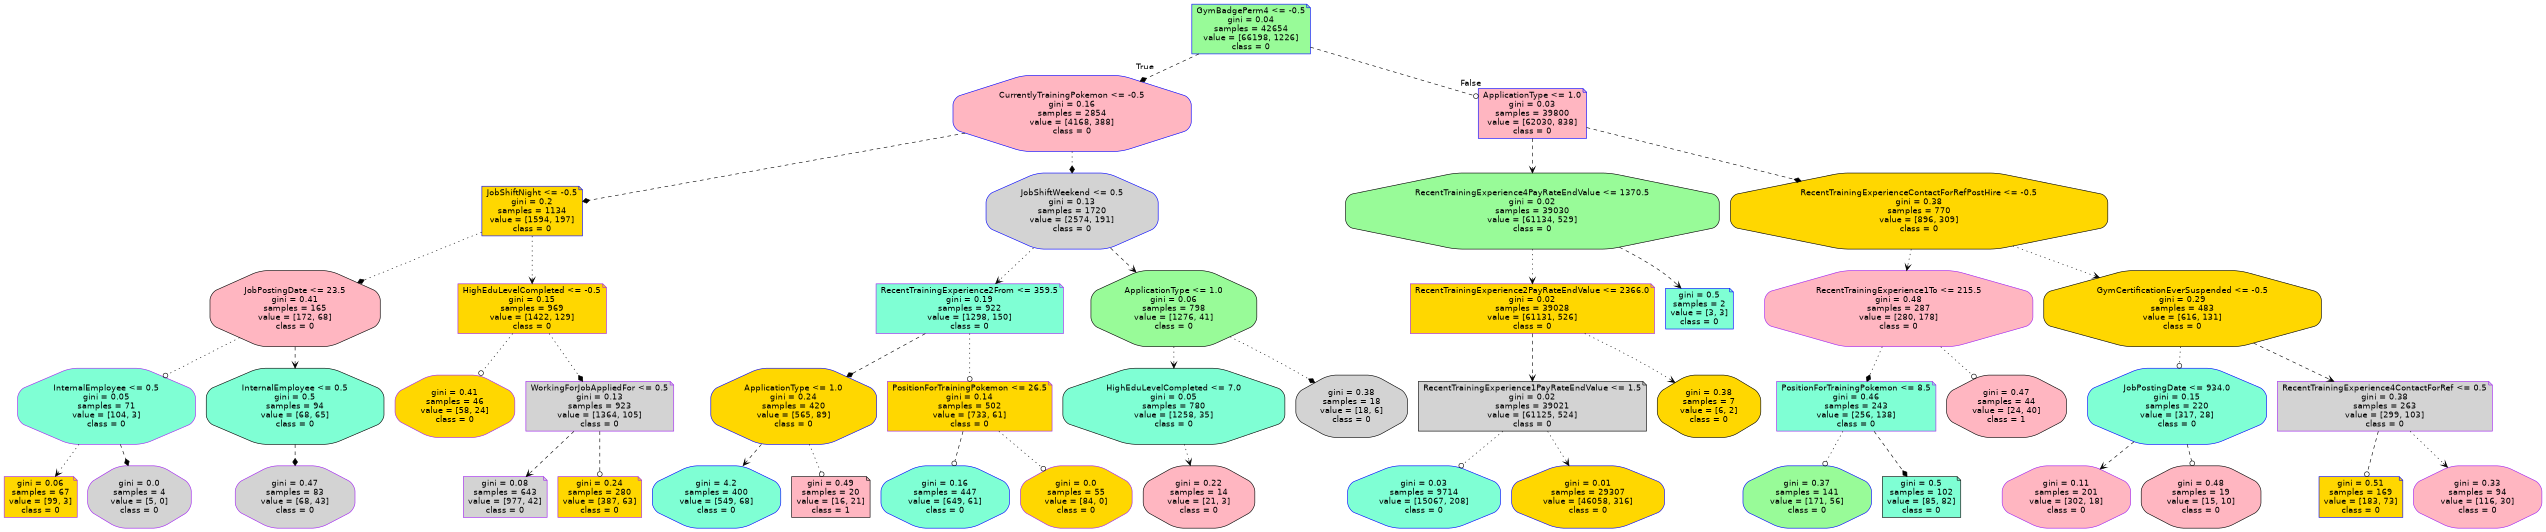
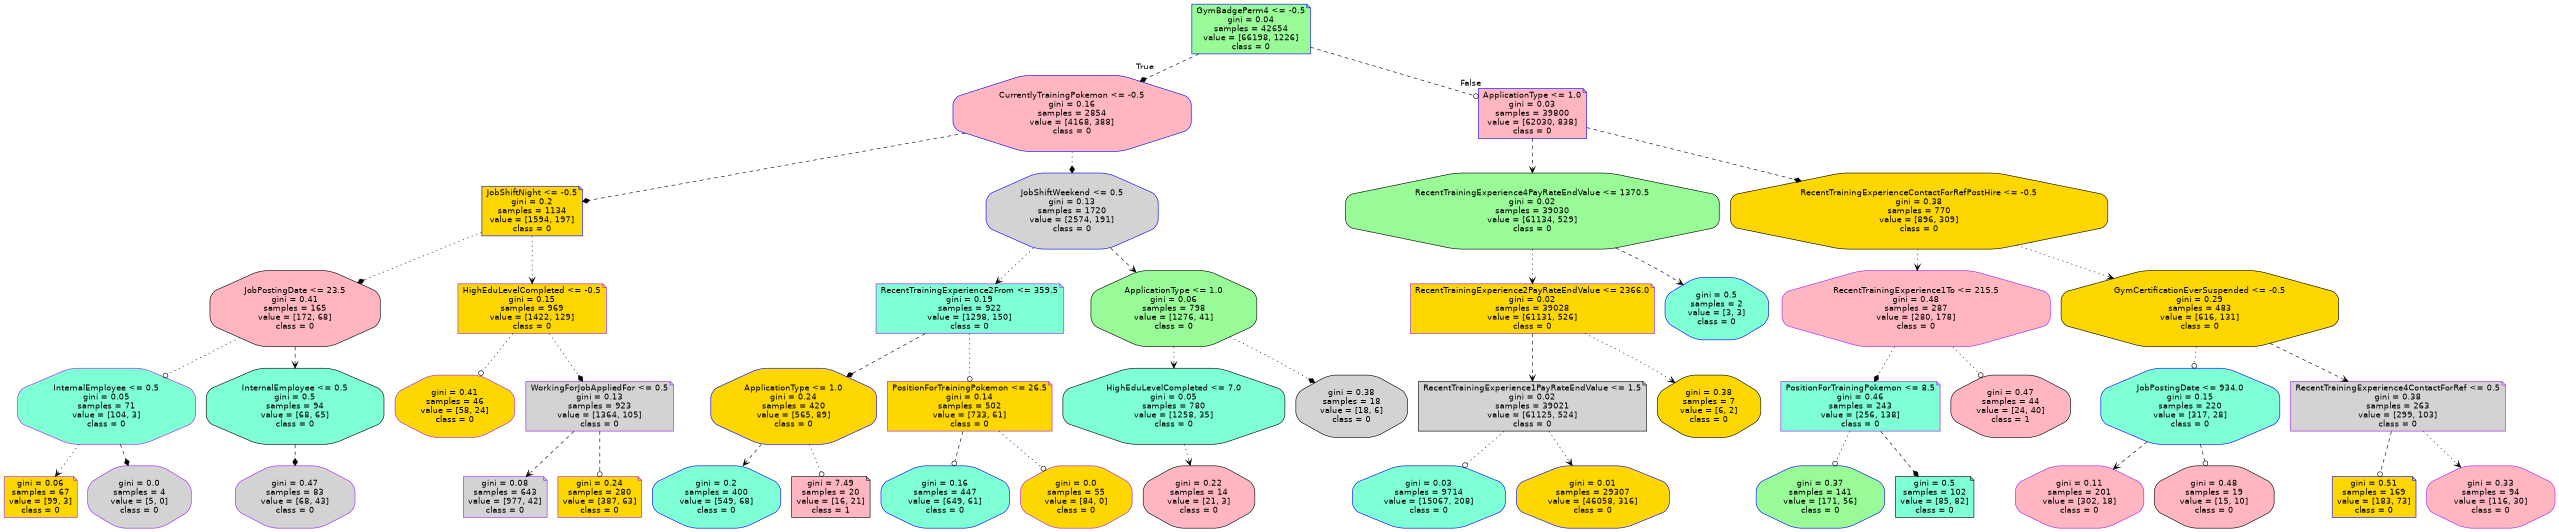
node "gini = 0.5 samples = 2 value = [3, 3] class = 0": shape note -> octagon
node "gini = 4.2 samples = 400 value = [549, 68] class = 0": label "gini = 4.2 samples = 400 value = [549, 68] class = 0" -> "gini = 0.2 samples = 400 value = [549, 68] class = 0"
node "gini = 0.49 samples = 20 value = [16, 21] class = 1": label "gini = 0.49 samples = 20 value = [16, 21] class = 1" -> "gini = 7.49 samples = 20 value = [16, 21] class = 1"
